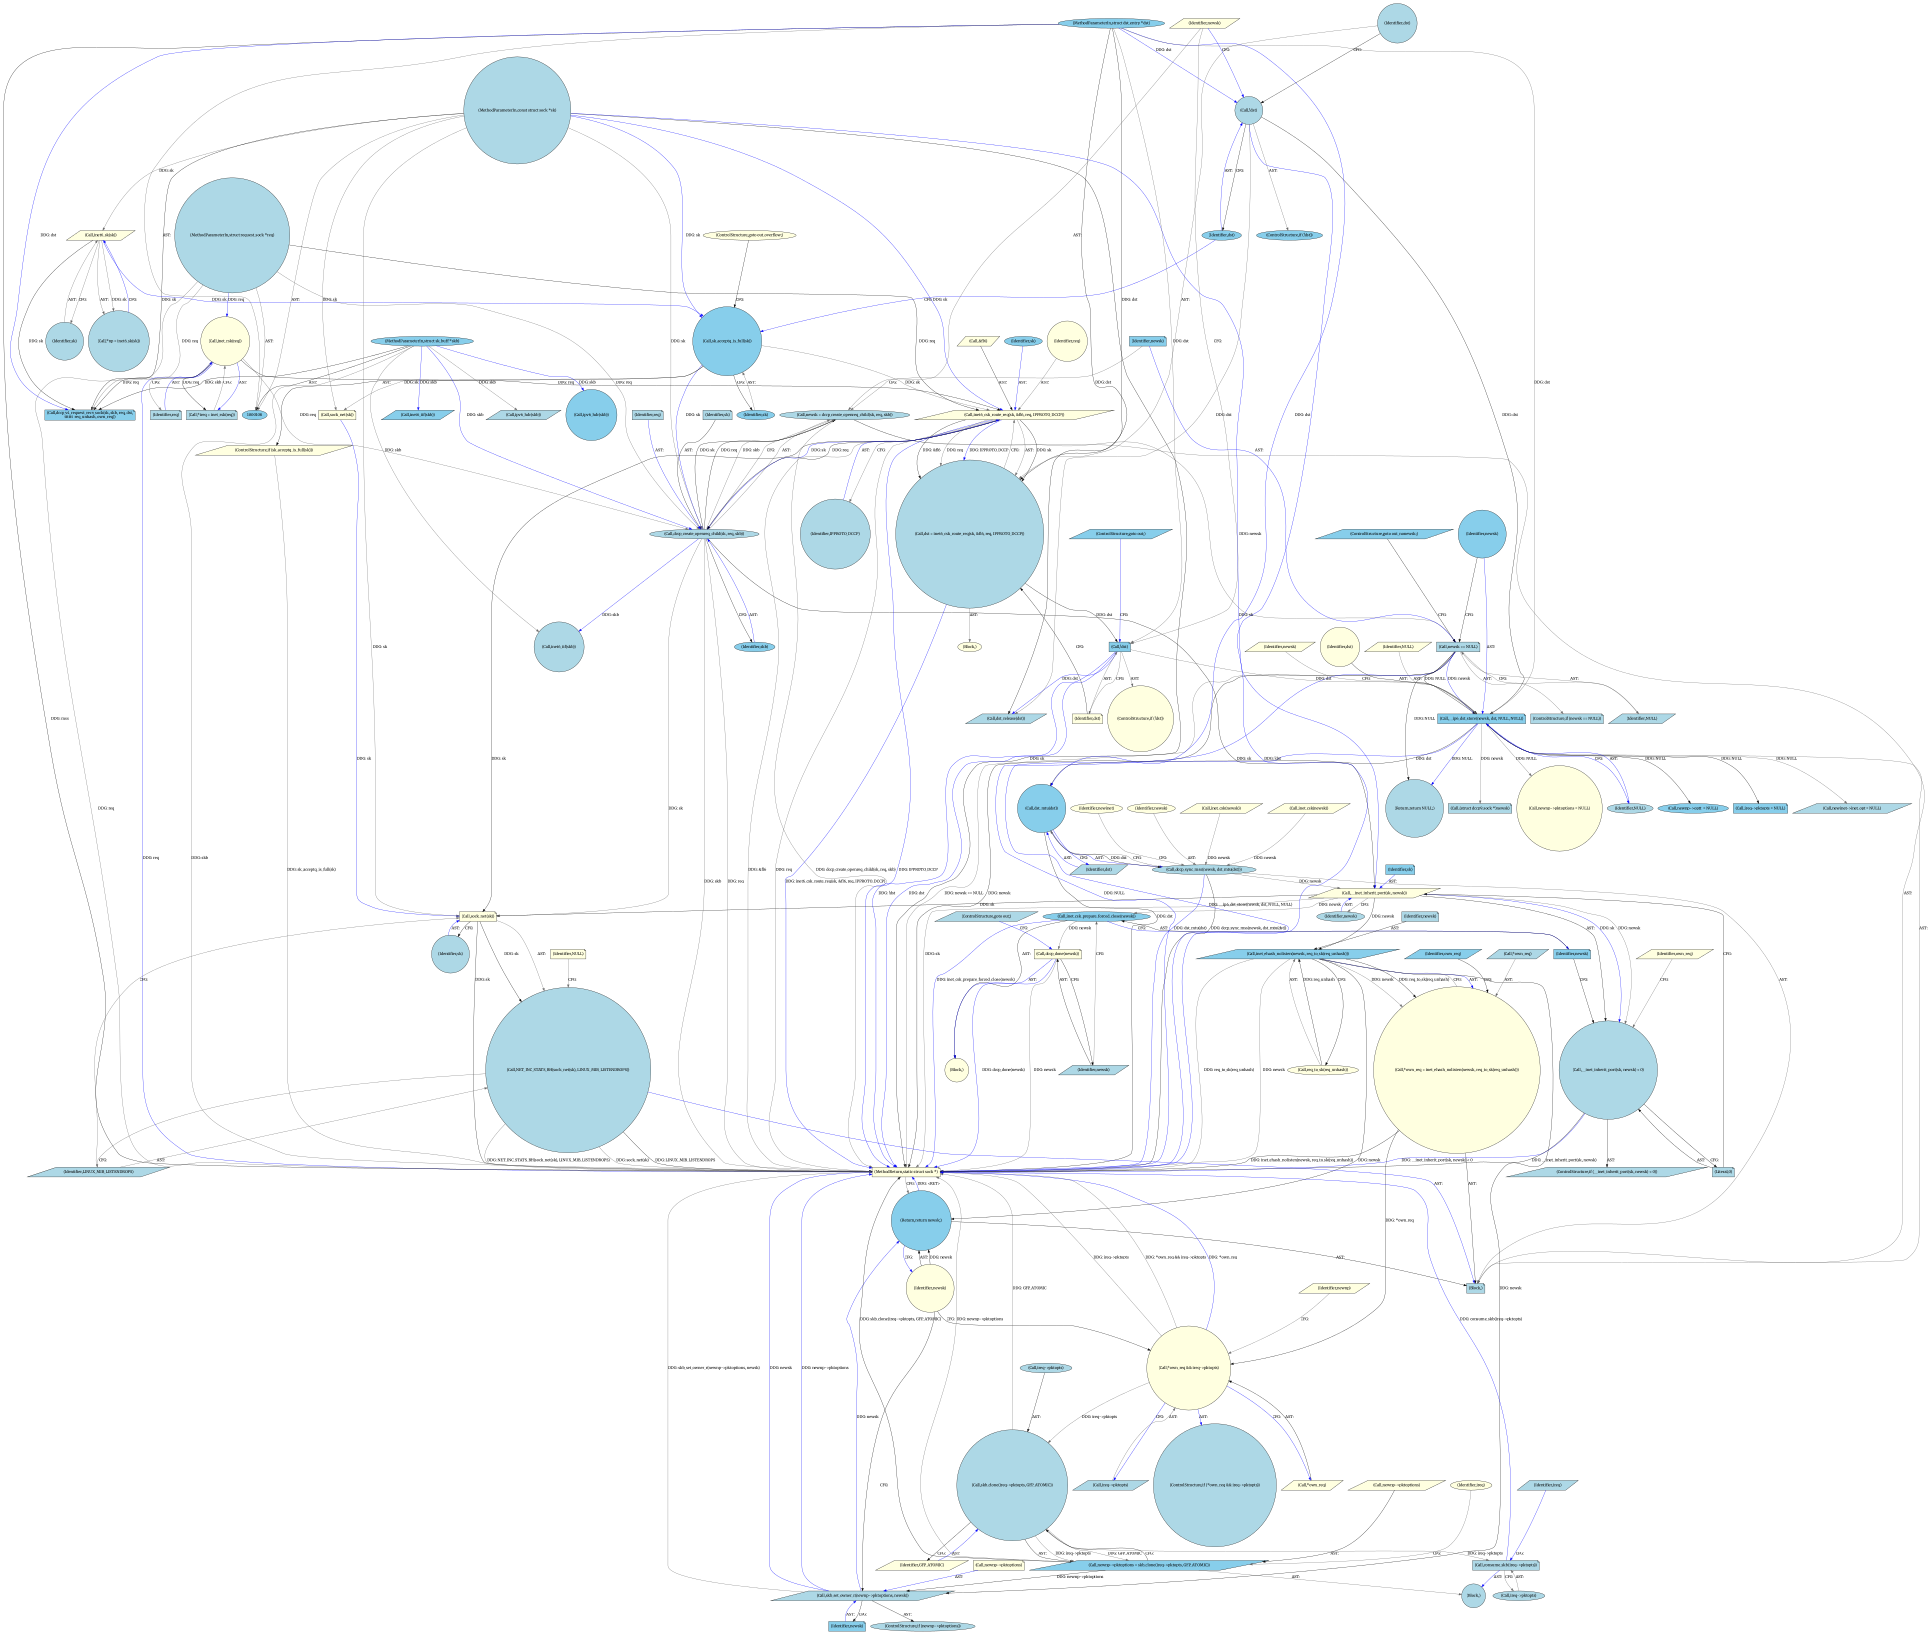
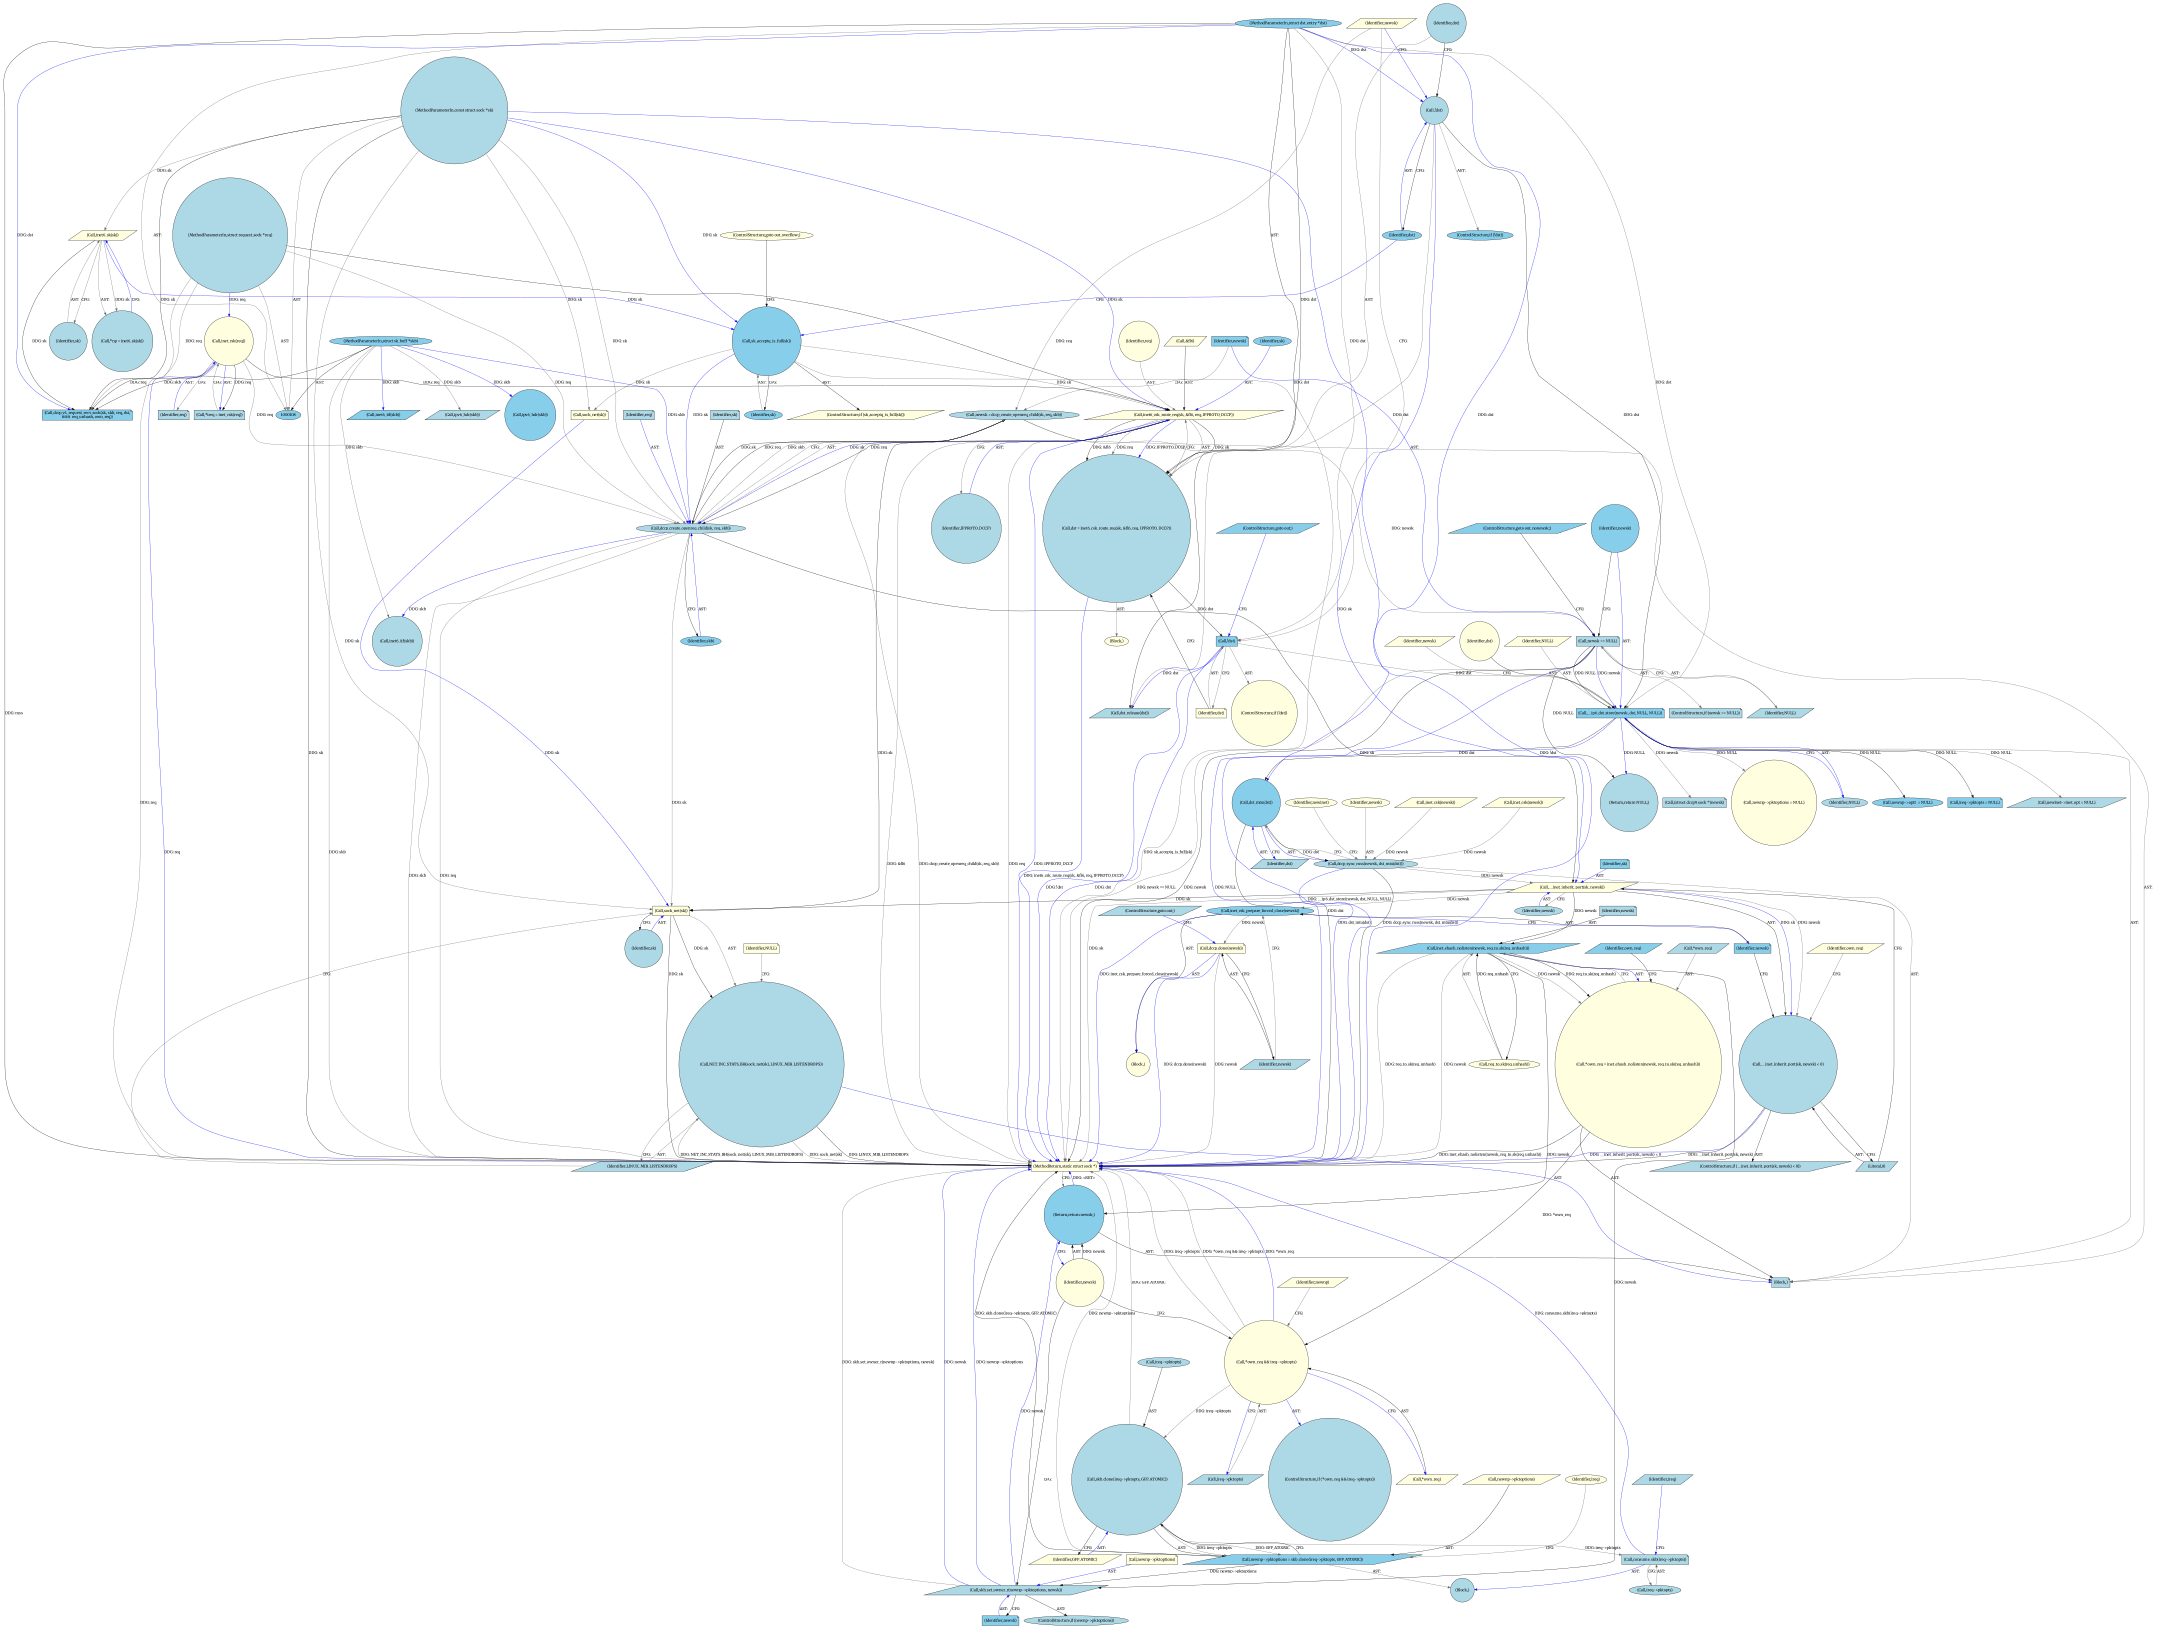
edge "(ControlStructure,if (sk_acceptq_is_full(sk)))" -> "(MethodReturn,static struct sock *)": now "(Call,sk_acceptq_is_full(sk))" -> "(MethodReturn,static struct sock *)"
node "(Literal,0)": shape note -> parallelogram
